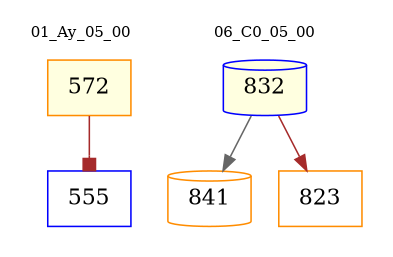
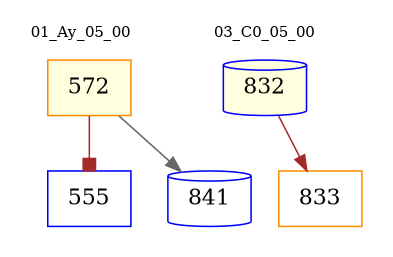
cluster "06_C0_05_00": label "06_C0_05_00" -> "03_C0_05_00"
edge "832" -> "841": now "572" -> "841"
node "841": color darkorange -> blue
node "823": label "823" -> "833"
